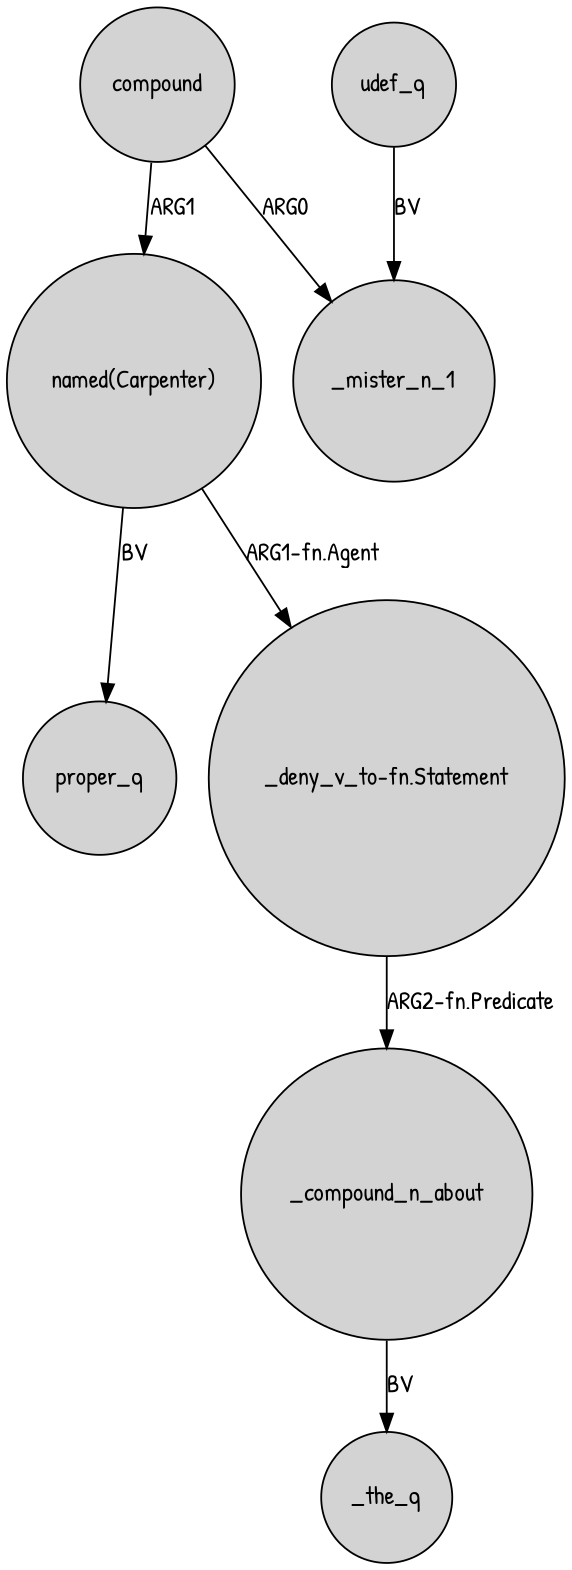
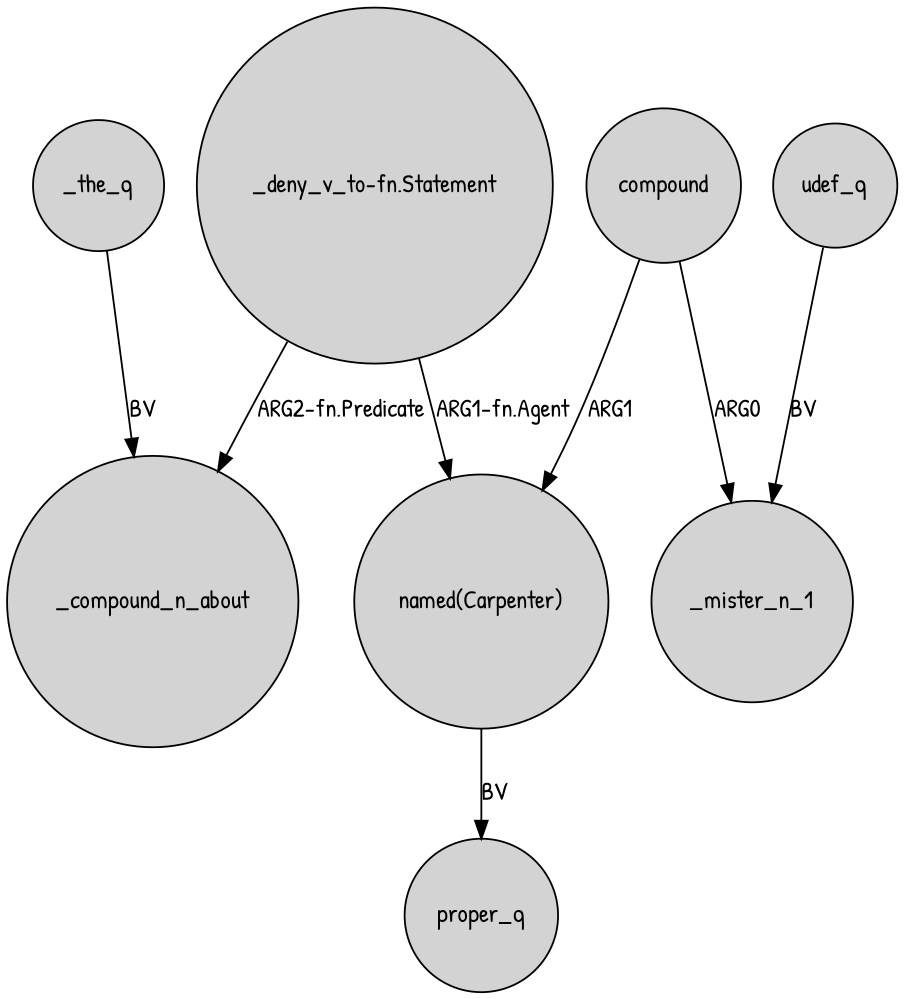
edge "named(Carpenter)" -> "_deny_v_to-fn.Statement": reversed
edge "_compound_n_about" -> "_the_q": reversed
